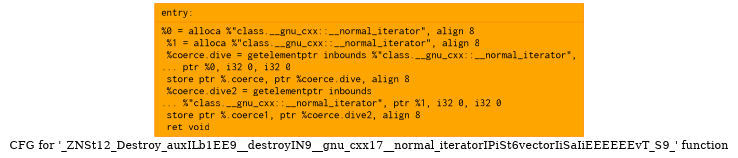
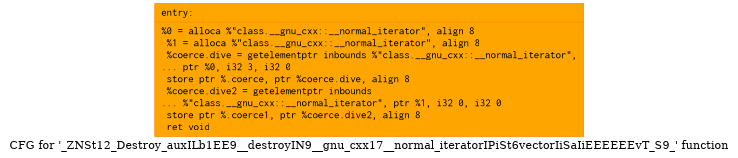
node "entry:": text "... ptr %0, i32 0, i32 0" -> "... ptr %0, i32 3, i32 0"
